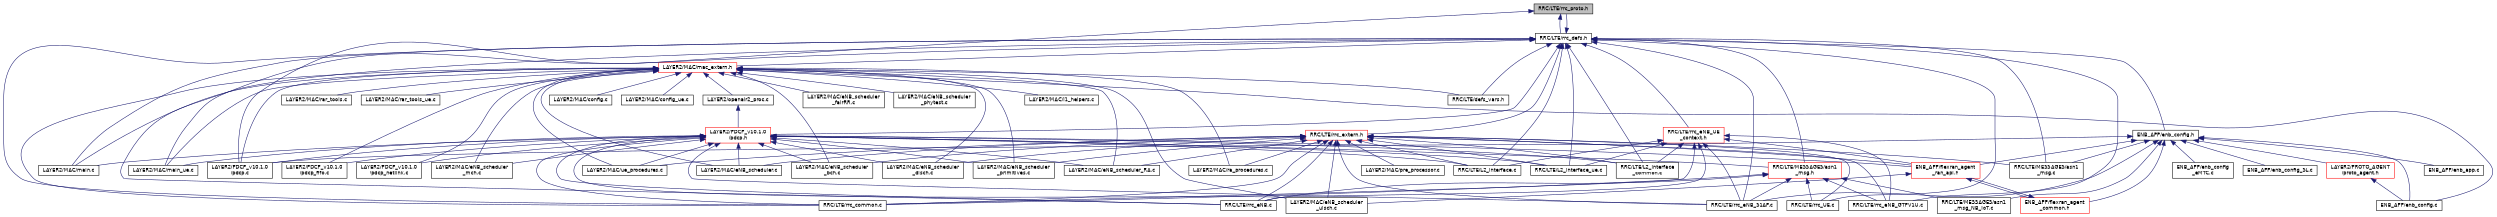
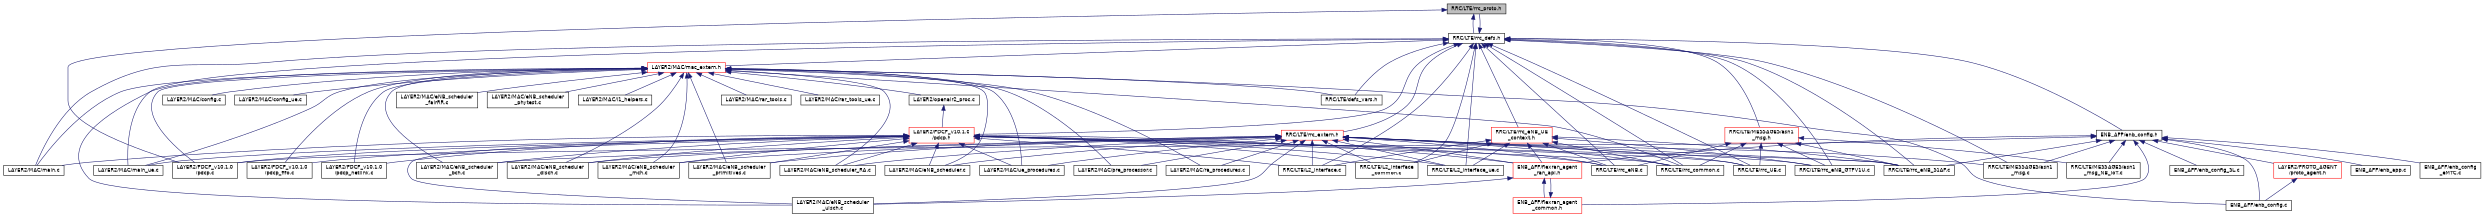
edge "LAYER2/MAC/pre_processor.c" -> "LAYER2/MAC/mac_extern.h": added
edge "LAYER2/MAC/eNB_scheduler _mch.c" -> "RRC/LTE/rrc_extern.h": added
edge "RRC/LTE/MESSAGES/asn1 _msg.h" -> "LAYER2/PDCP_v10.1.0 /pdcp.h": now "RRC/LTE/rrc_UE.c" -> "LAYER2/PDCP_v10.1.0 /pdcp.h"
